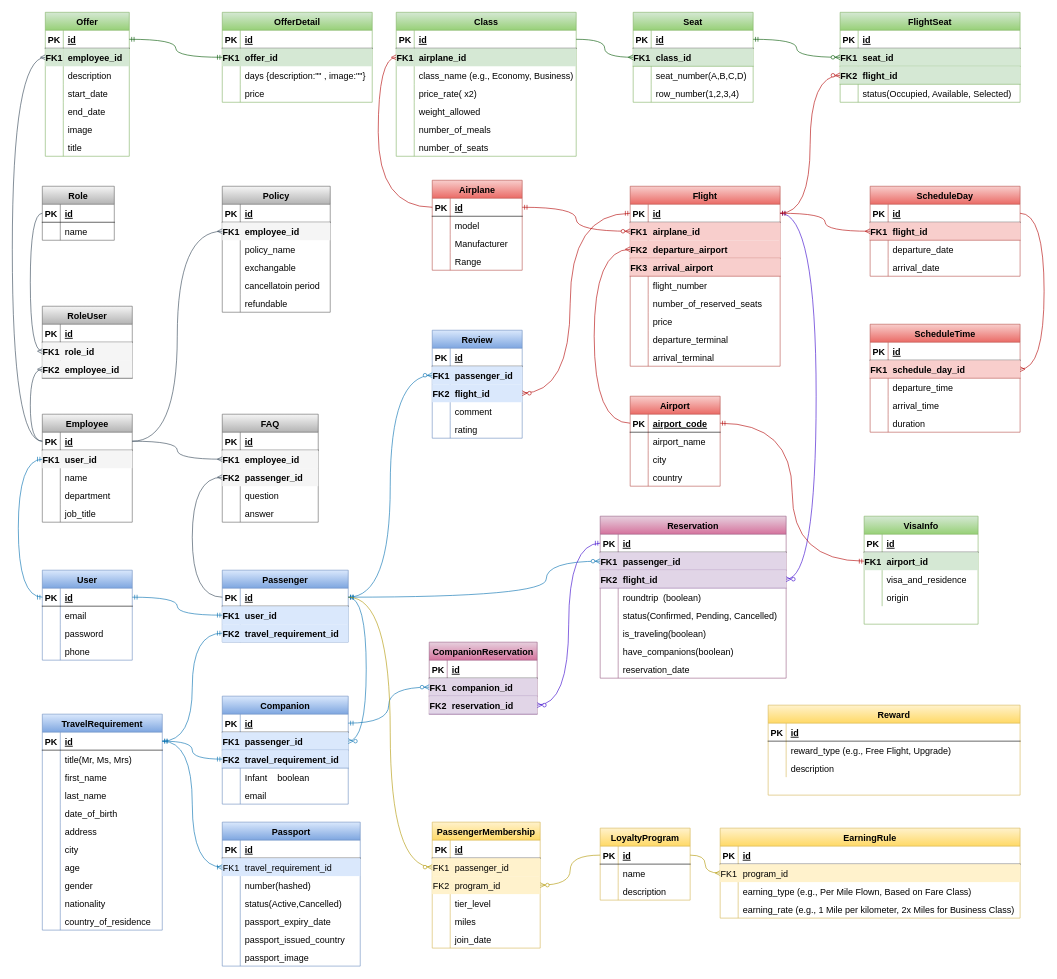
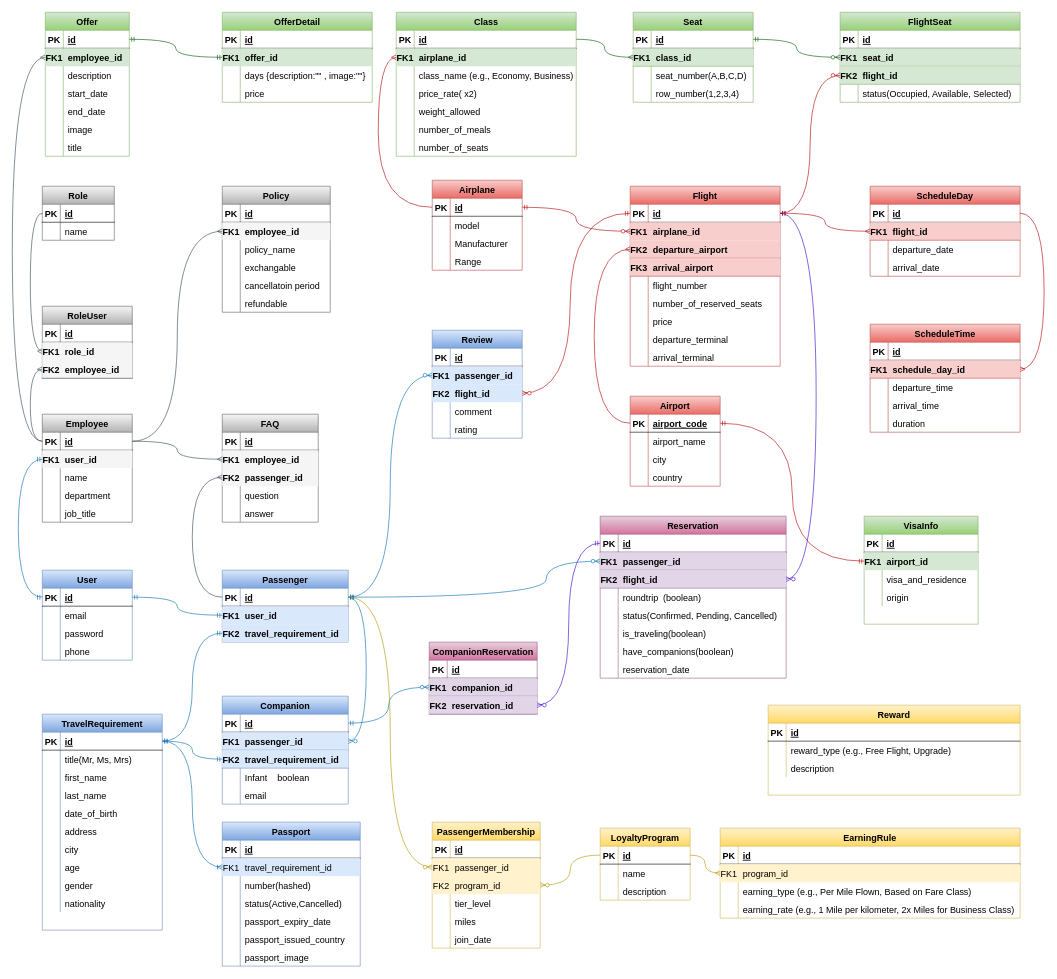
node "country_of_residence": removed
